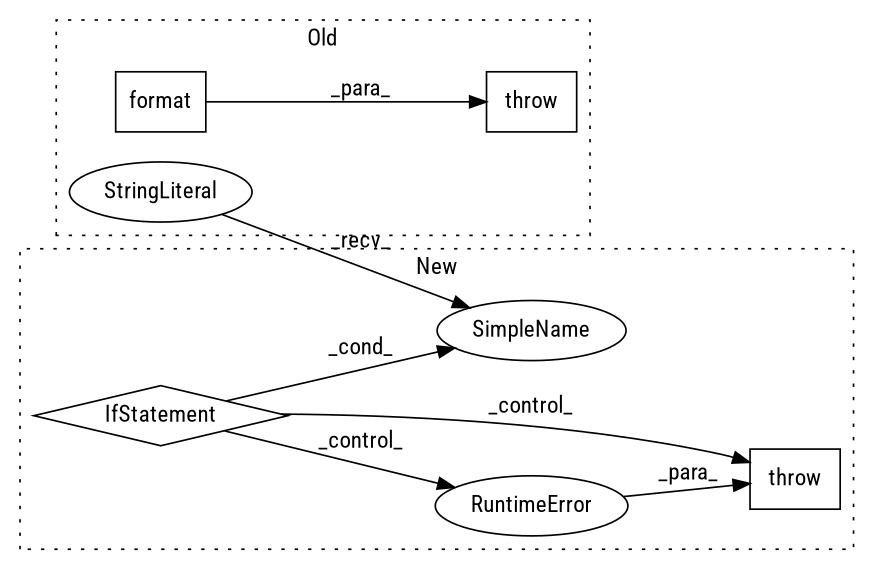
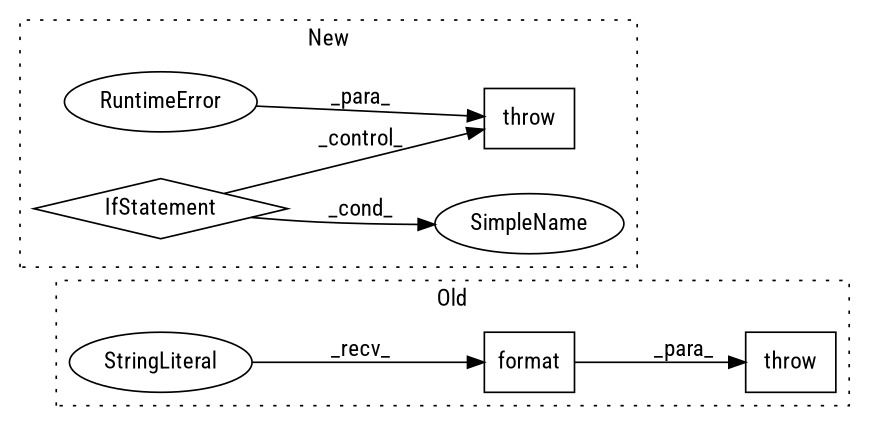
edge "StringLiteral" -> "SimpleName": now "StringLiteral" -> "format"
edge "IfStatement" -> "RuntimeError": removed, label "_control_"
